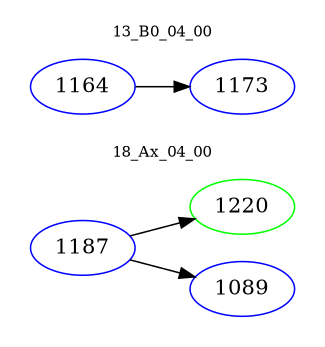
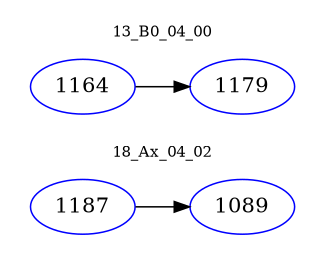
node "1173": label "1173" -> "1179"
cluster "18_Ax_04_00": label "18_Ax_04_00" -> "18_Ax_04_02"
node "1220": removed
